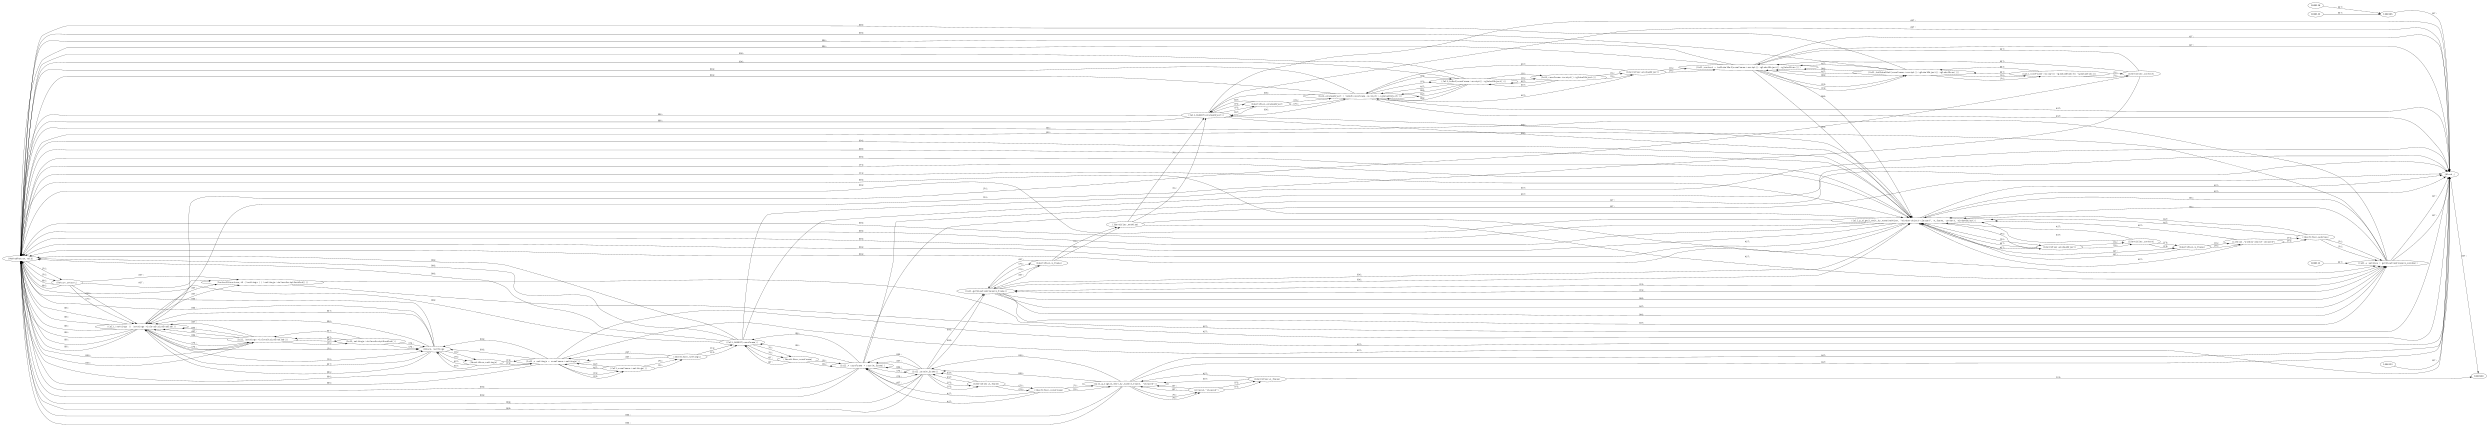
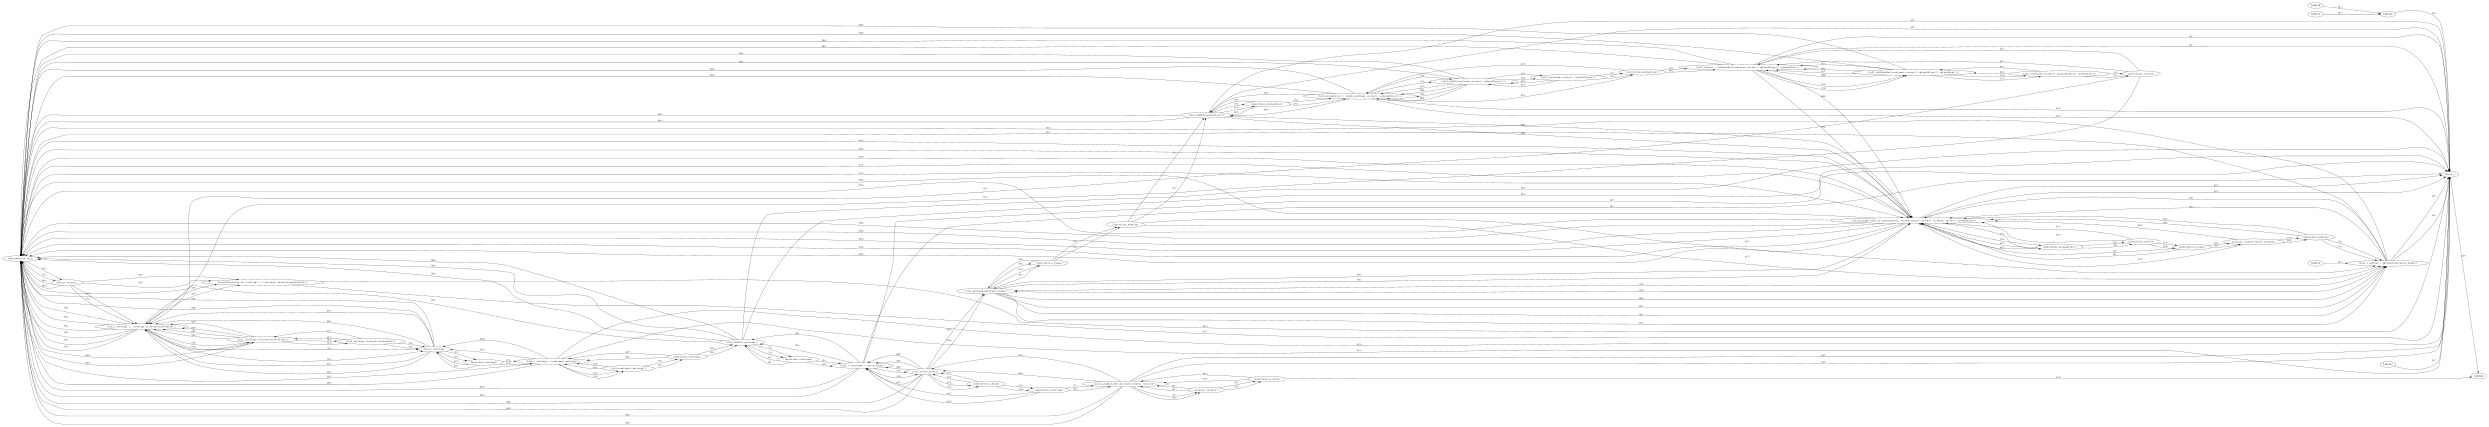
node "(Call,* webView = getViewFromFrame(m_window))": label "(Call,* webView = getViewFromFrame(m_window))" -> "(Call,* webView = getViewFromFrame(m_frame))"
